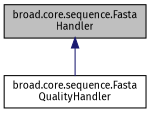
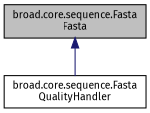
node "broad.core.sequence.Fasta Handler": label "broad.core.sequence.Fasta Handler" -> "broad.core.sequence.Fasta Fasta"
